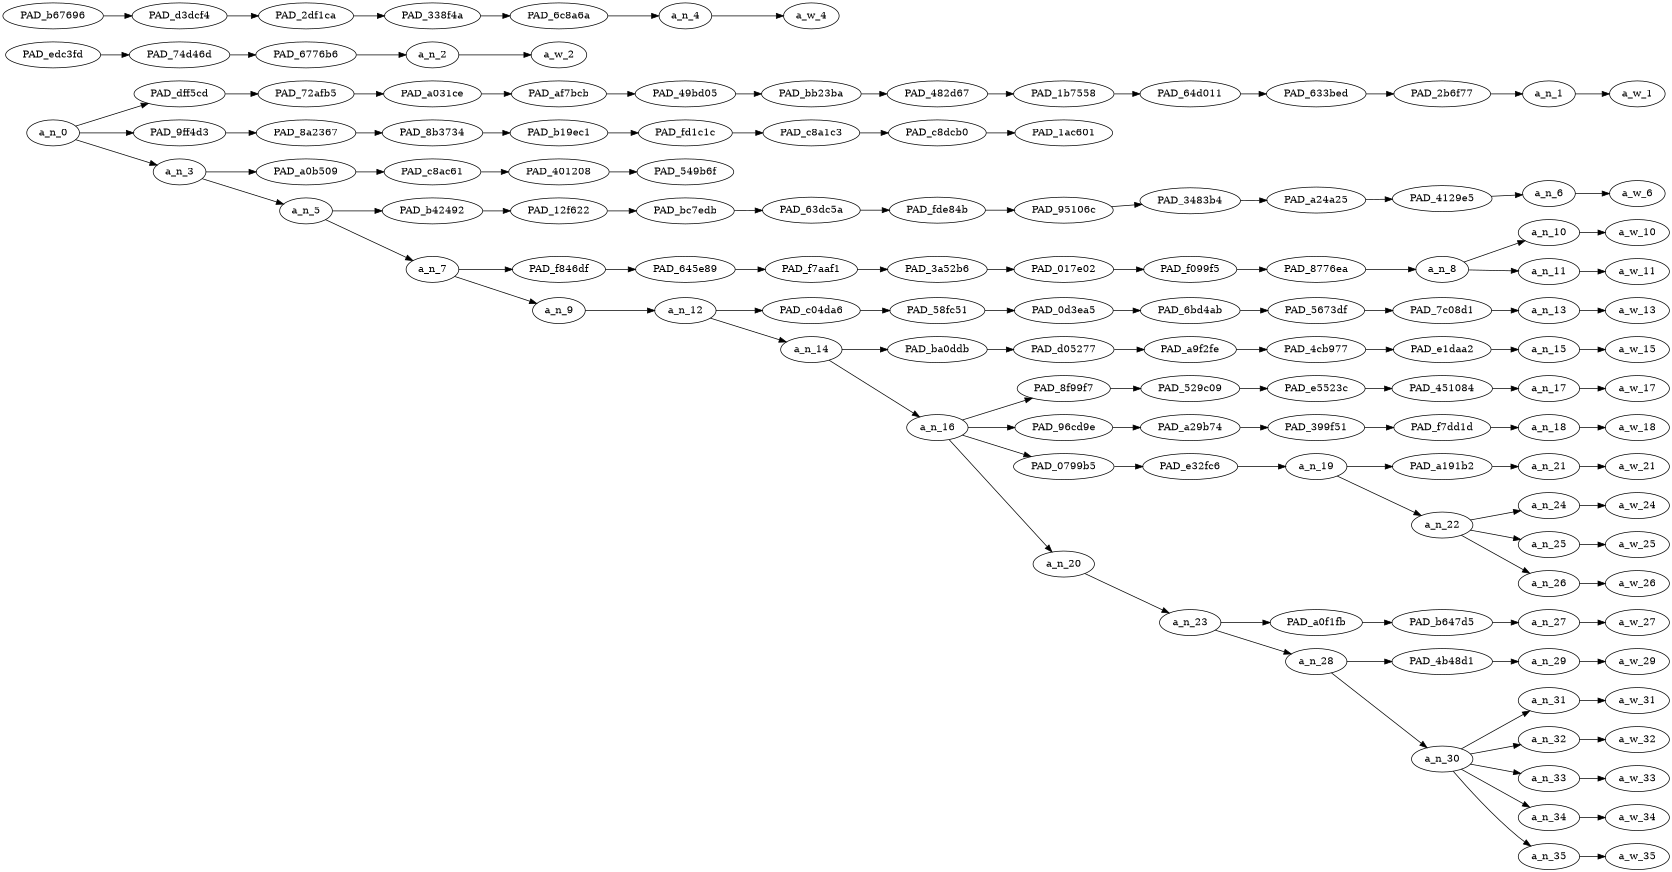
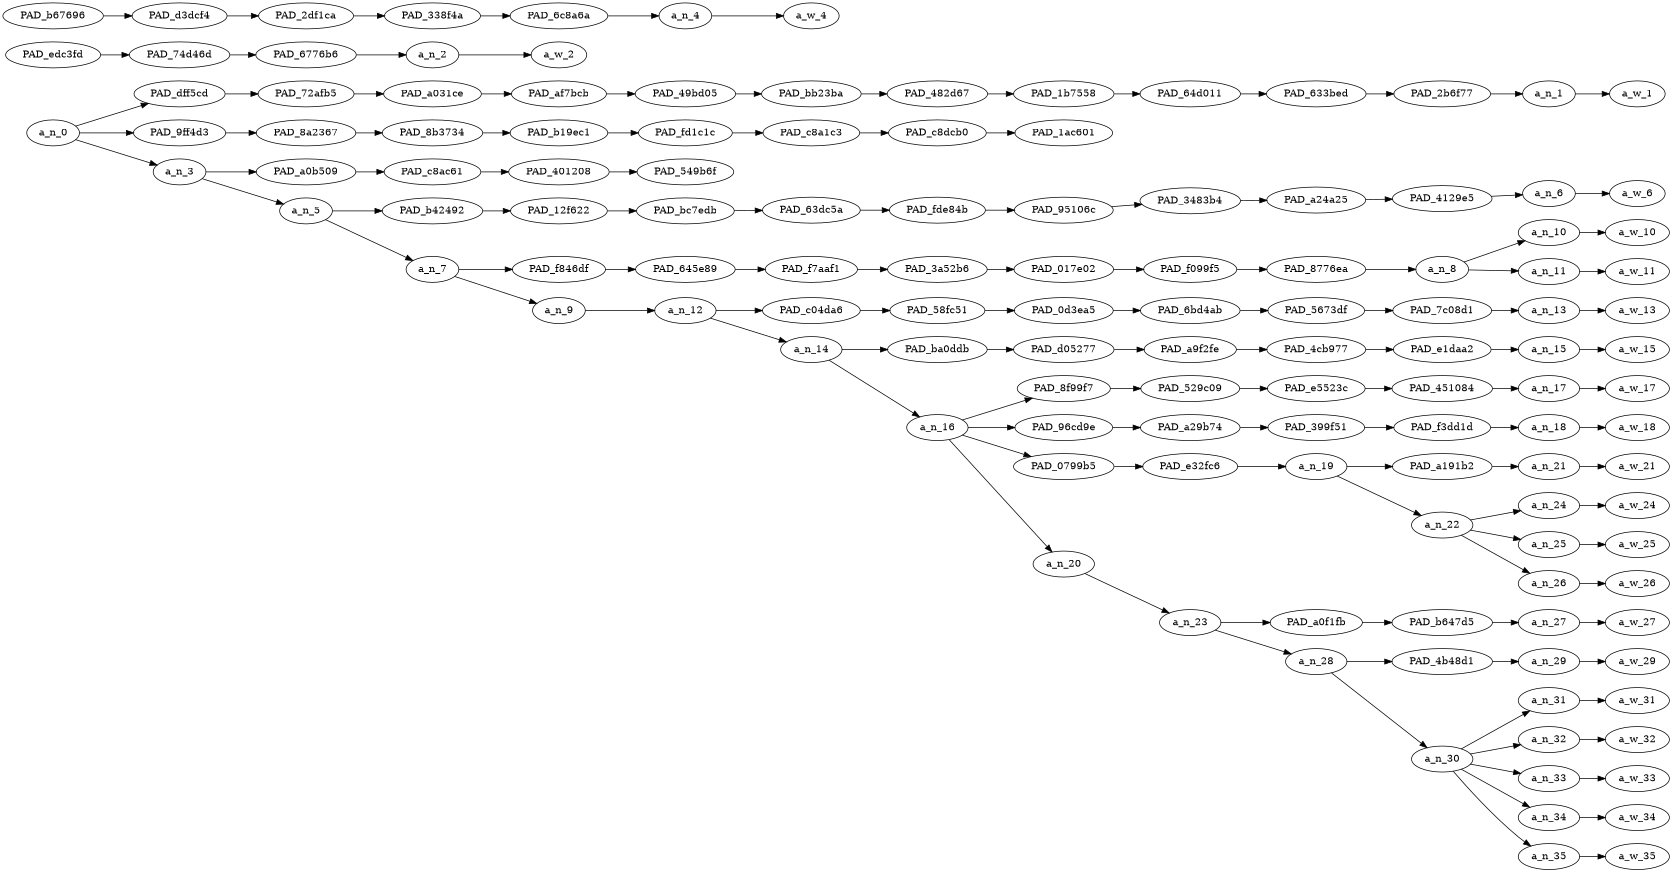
node "PAD_f7dd1d": label "PAD_f7dd1d" -> "PAD_f3dd1d"
